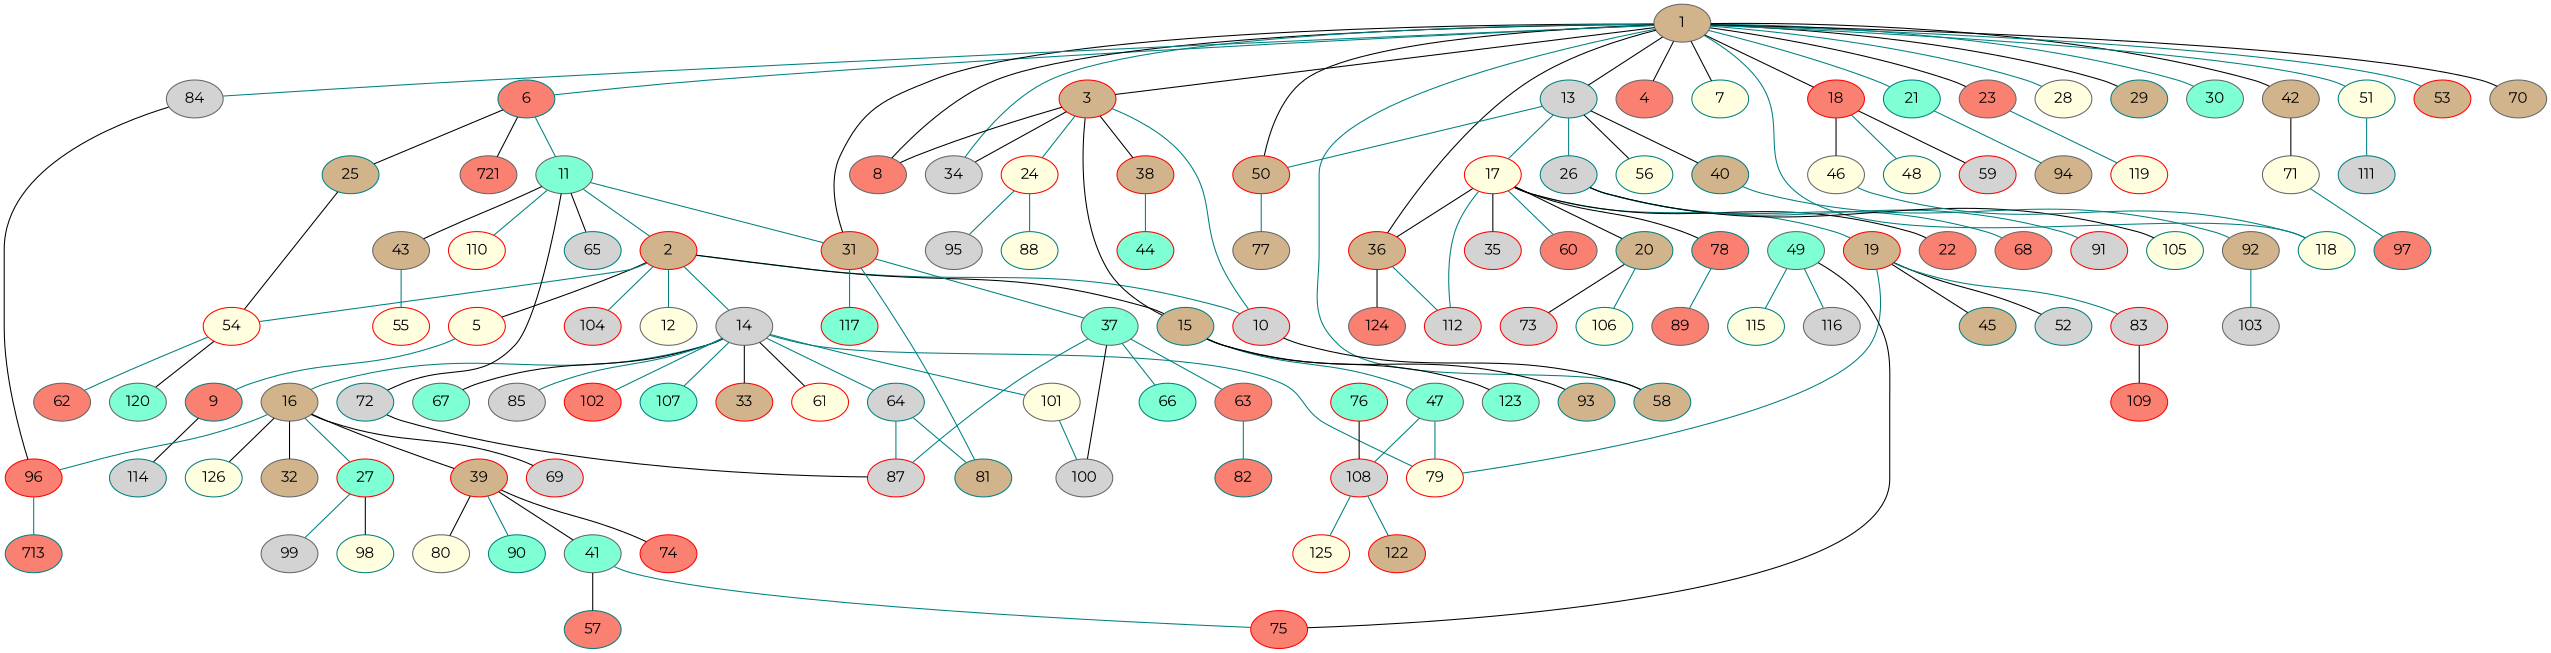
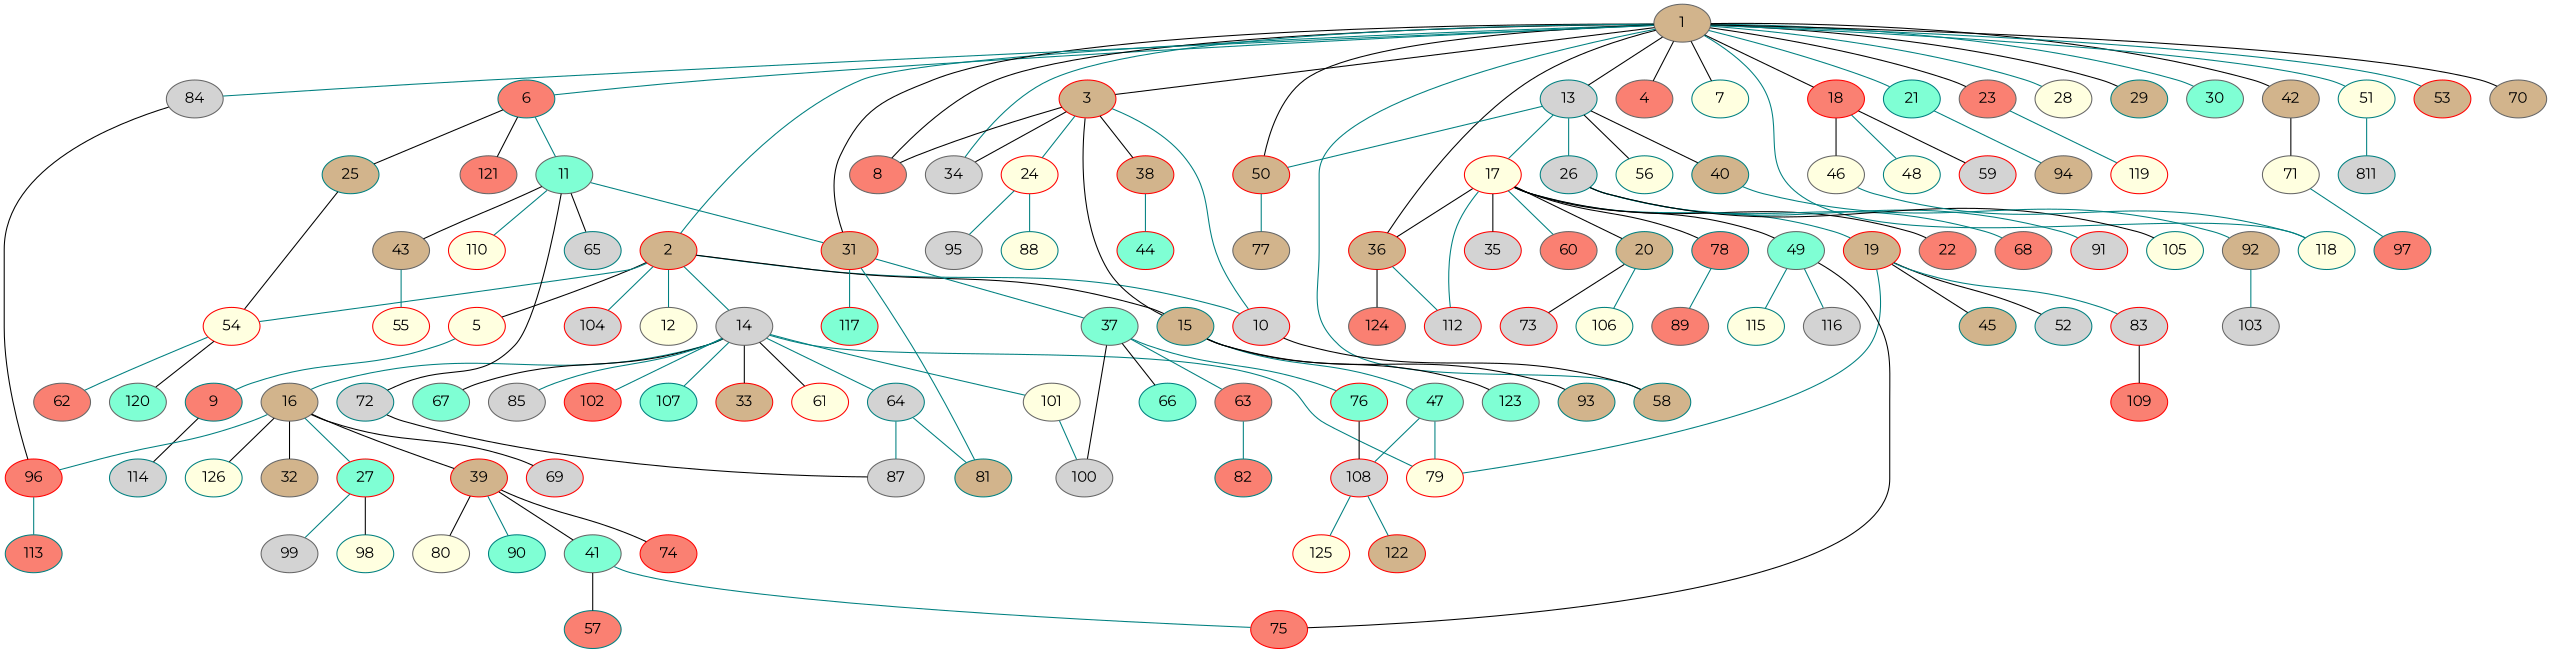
node "721": label "721" -> "121"
node "111": label "111" -> "811"
edge "11" -- "2": now "1" -- "2"
edge "17" -- "49": added
edge "37" -- "66": color teal -> black
edge "37" -- "87": now "37" -- "76"
node "87": color red -> gray40
node "713": label "713" -> "113"
